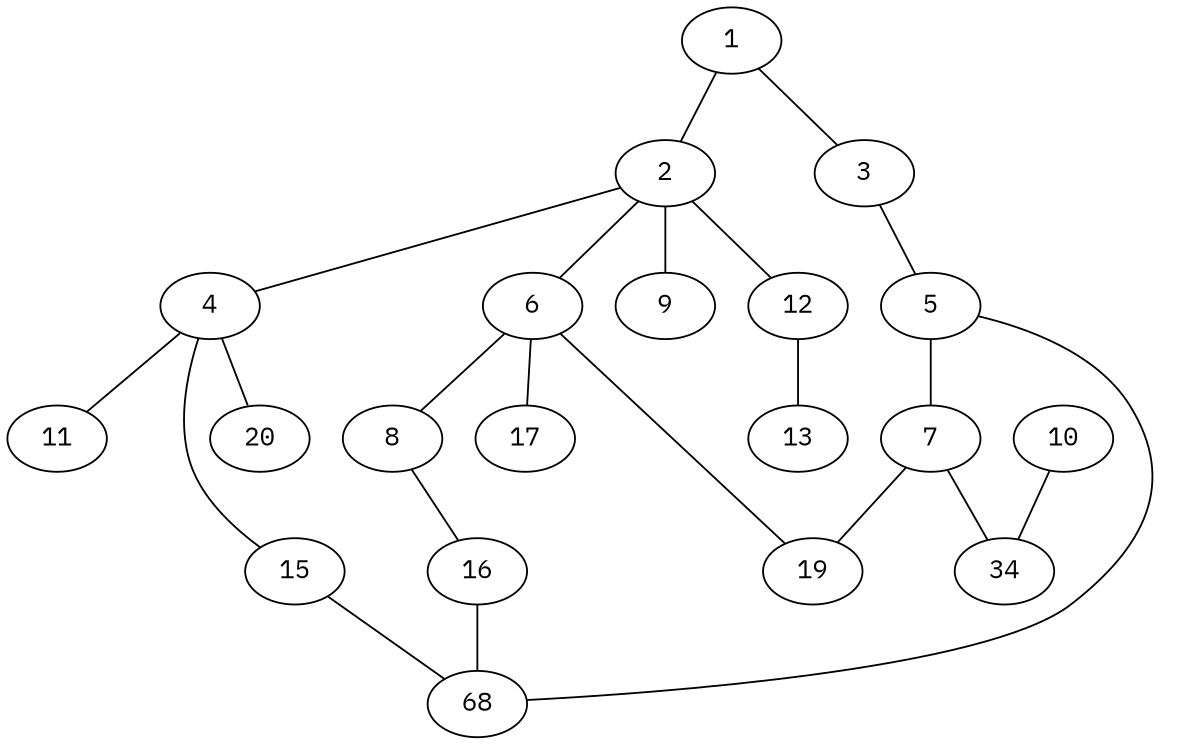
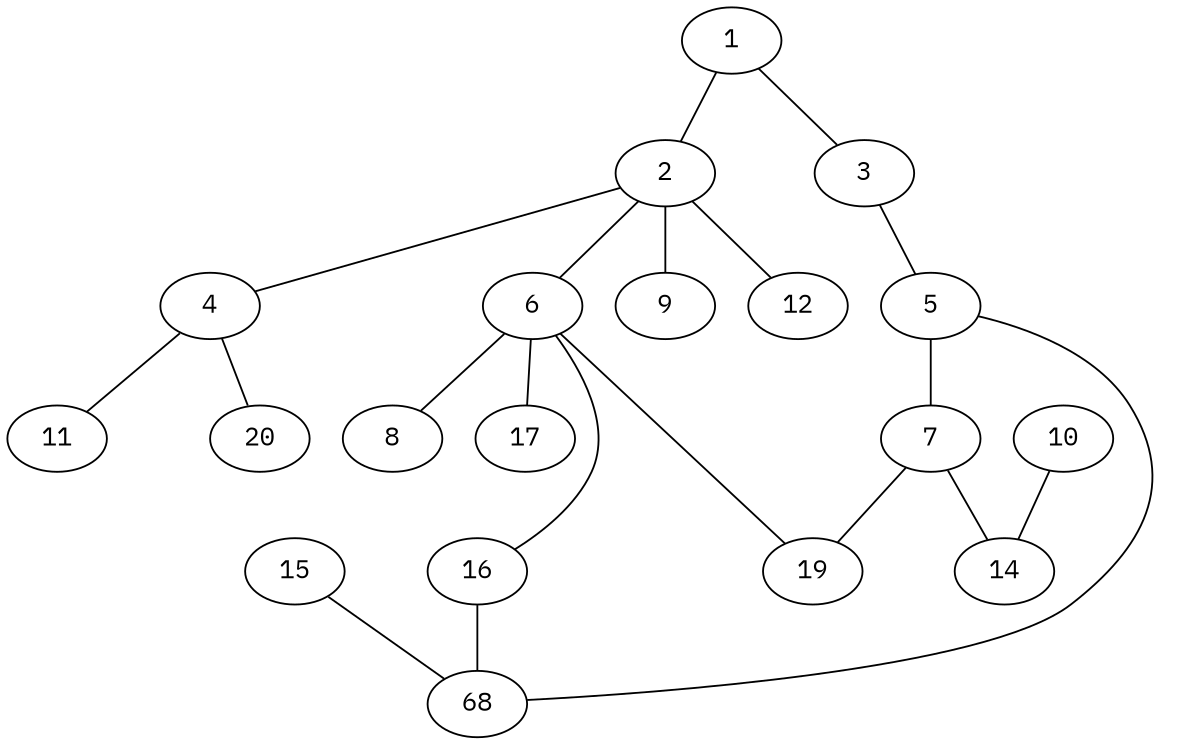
node "13": removed
edge "4" -- "15": removed
edge "8" -- "16": now "6" -- "16"
node "34": label "34" -> "14"
